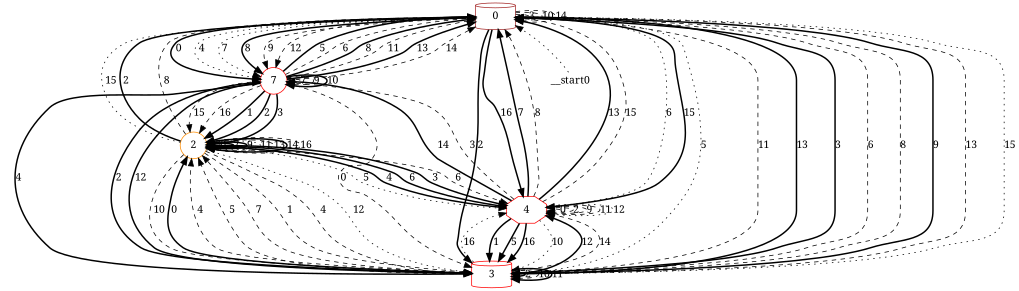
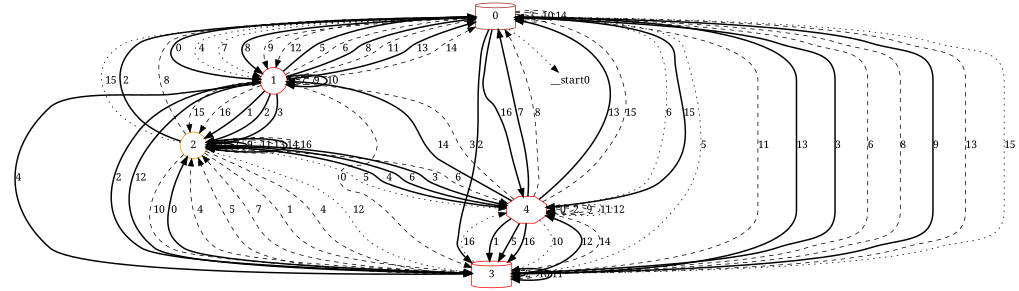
edge "__start0" -> "0": reversed
node "7": label "7" -> "1"
